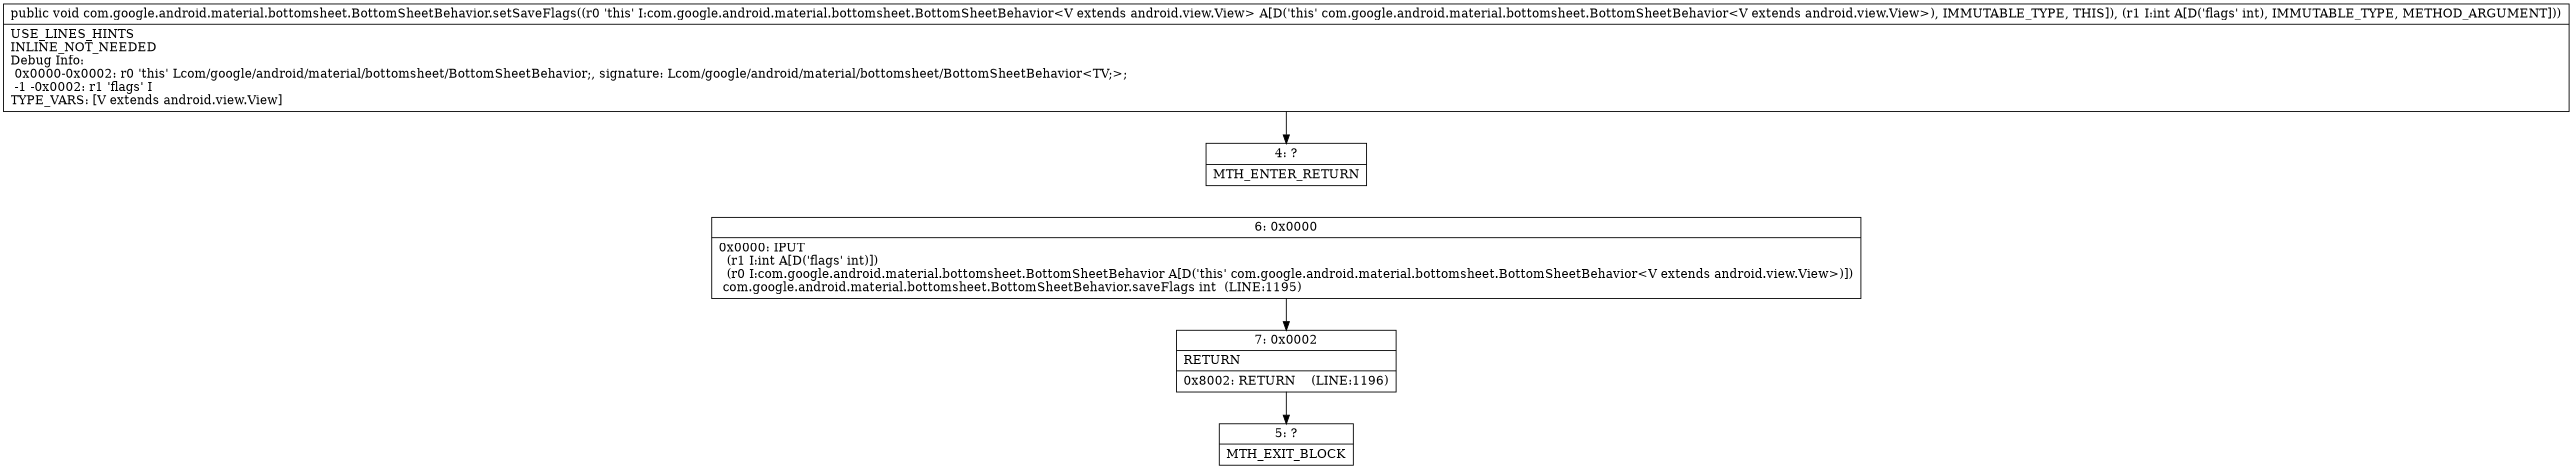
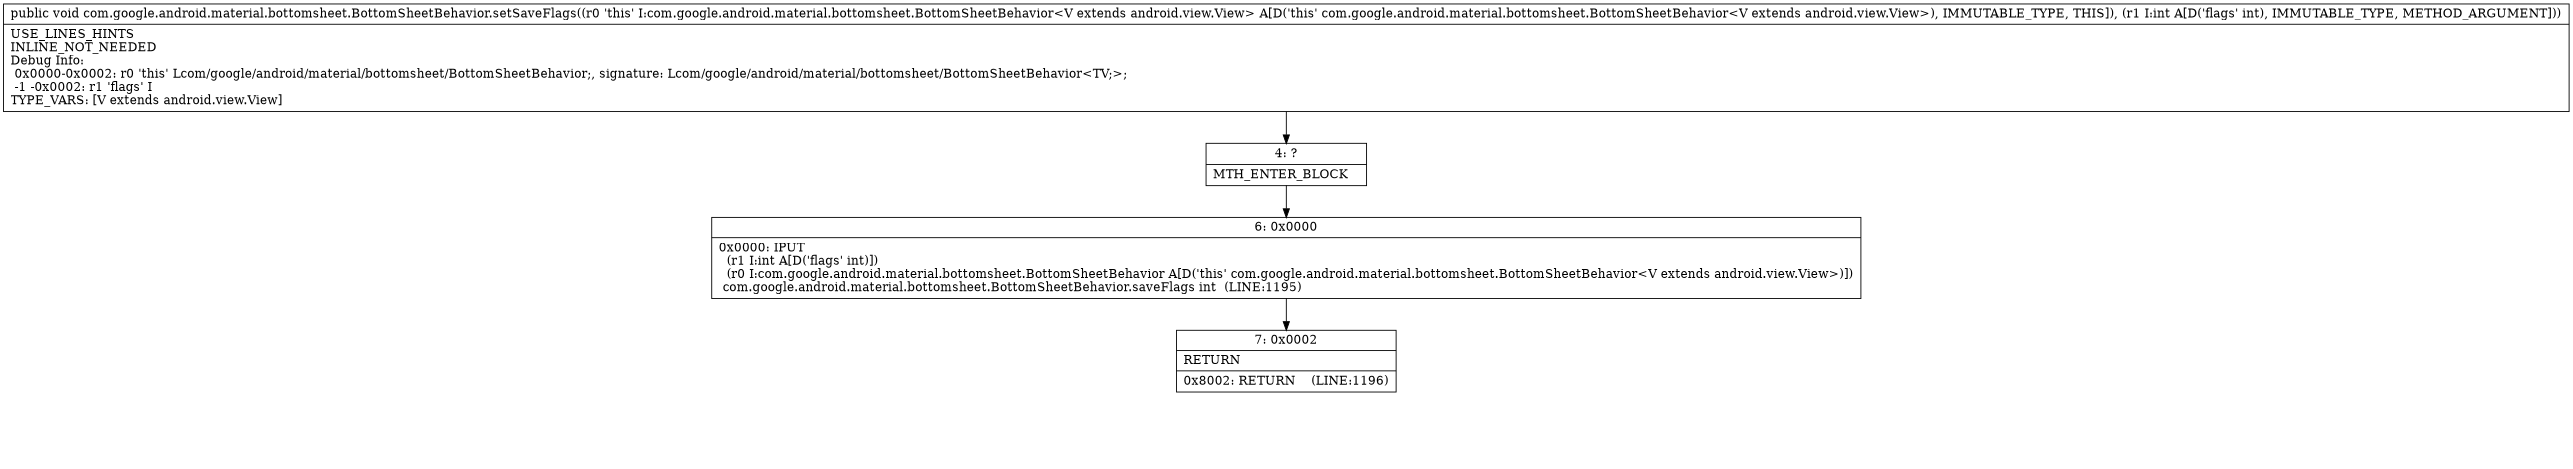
node "4: ?": text "MTH_ENTER_RETURN" -> "MTH_ENTER_BLOCK"
edge "4: ?" -> "6: 0x0000": added
node "5: ?": removed
